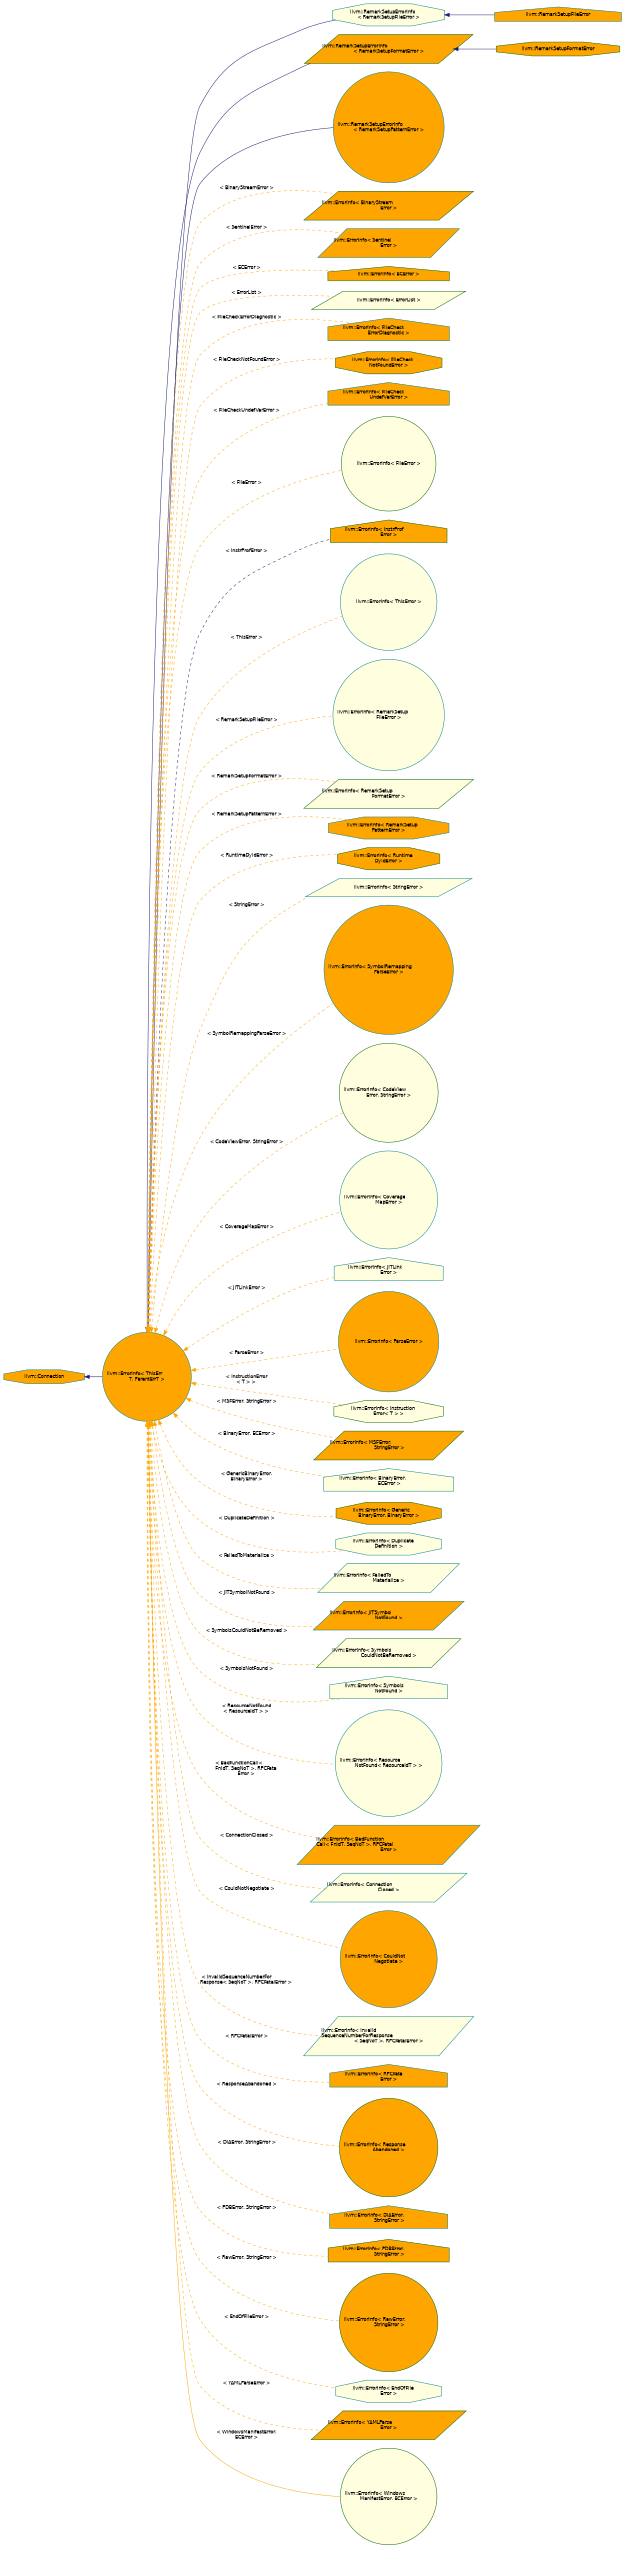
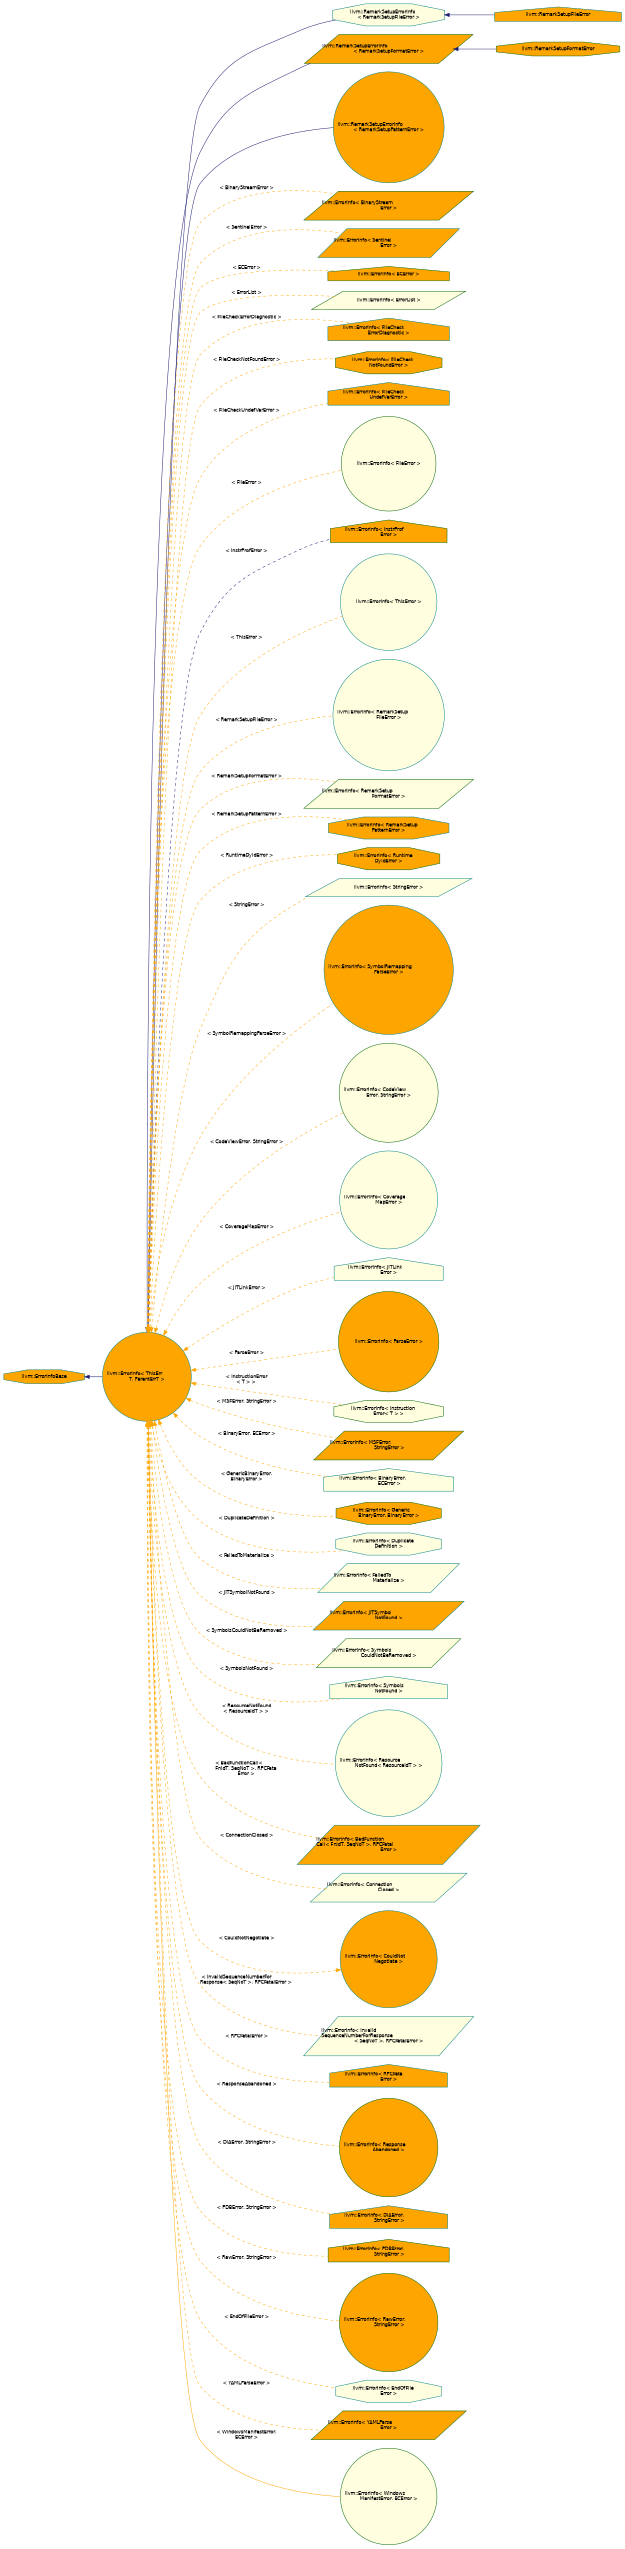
node "llvm::ErrorInfo< ParseError >": color teal -> darkgreen
node "llvm::Connection": label "llvm::Connection" -> "llvm::ErrorInfoBase"
edge "llvm::ErrorInfo< CouldNot Negotiate >" -> "llvm::ErrorInfo< ThisErr T, ParentErrT >": reversed
